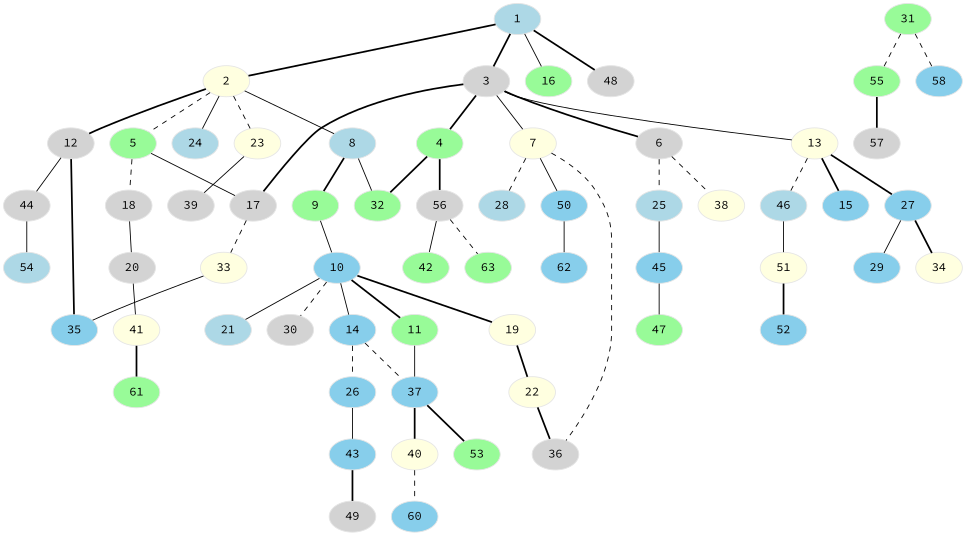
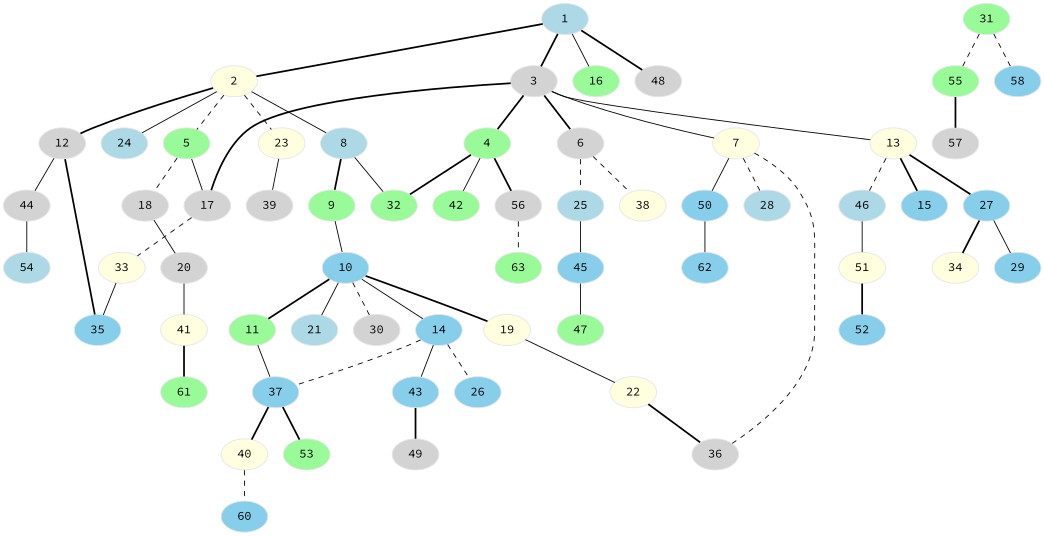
edge "56" -- "42": now "4" -- "42"
edge "19" -- "22": style bold -> solid
edge "26" -- "43": now "14" -- "43"
